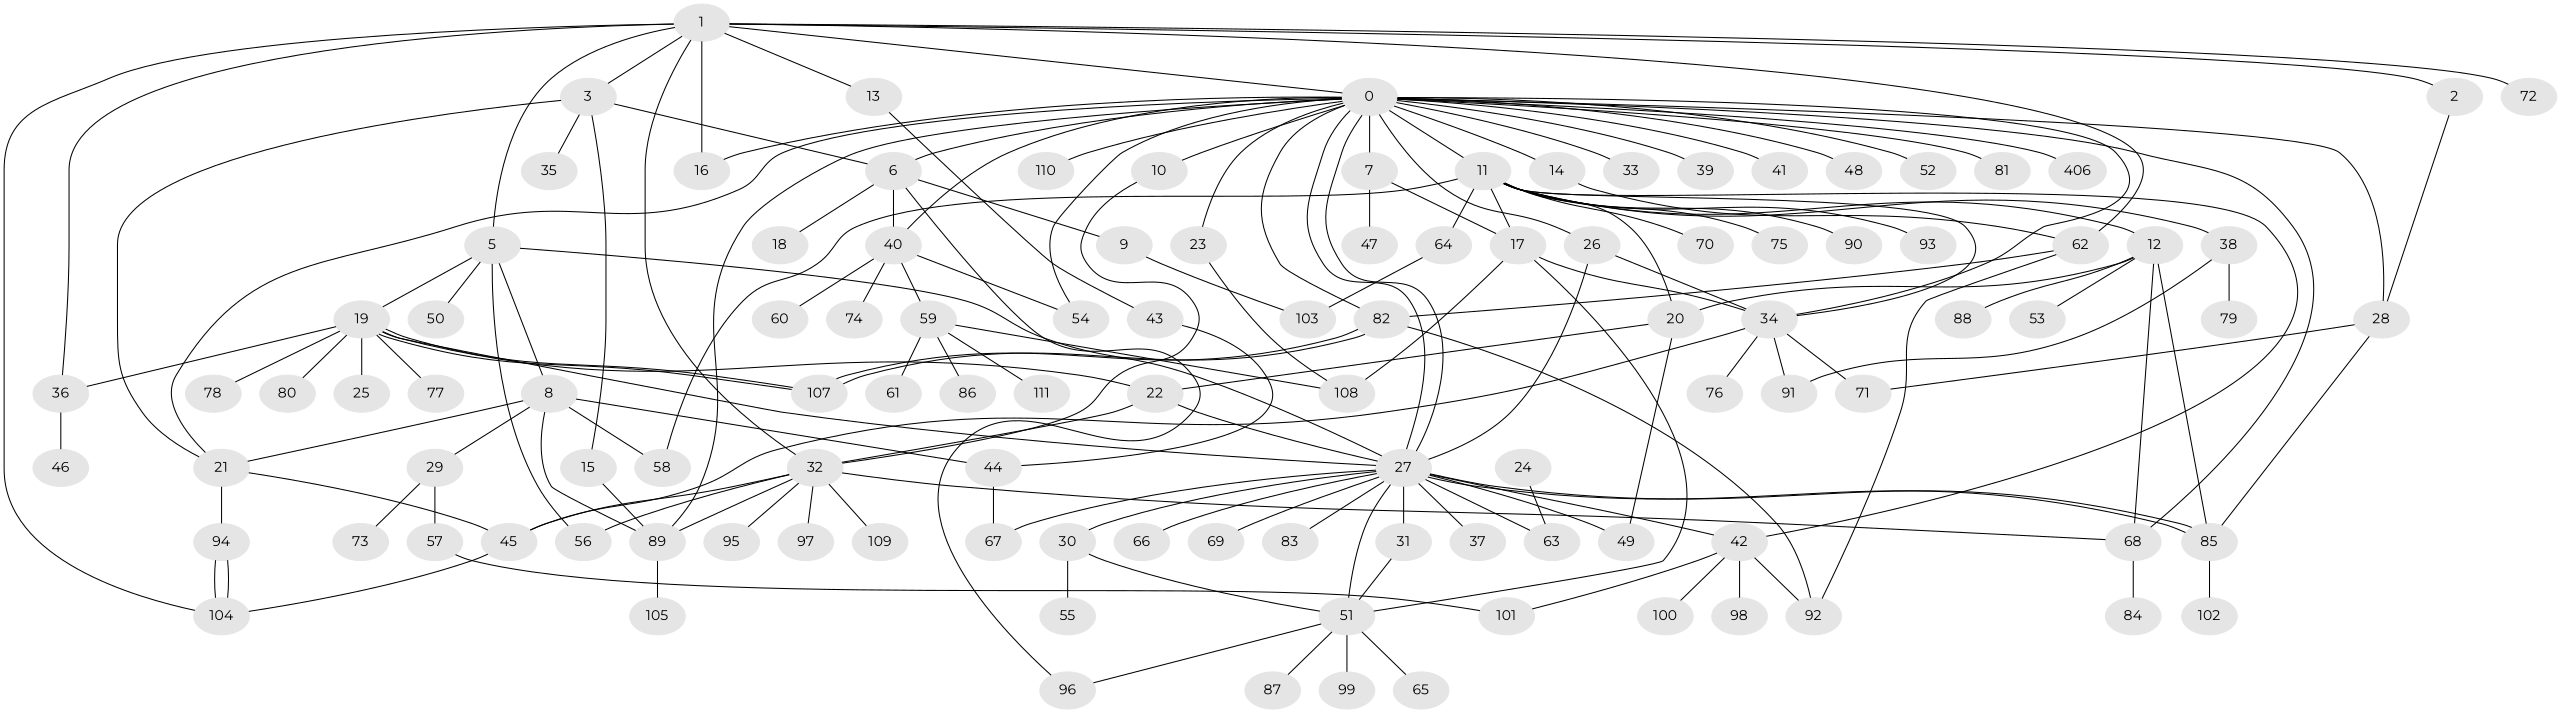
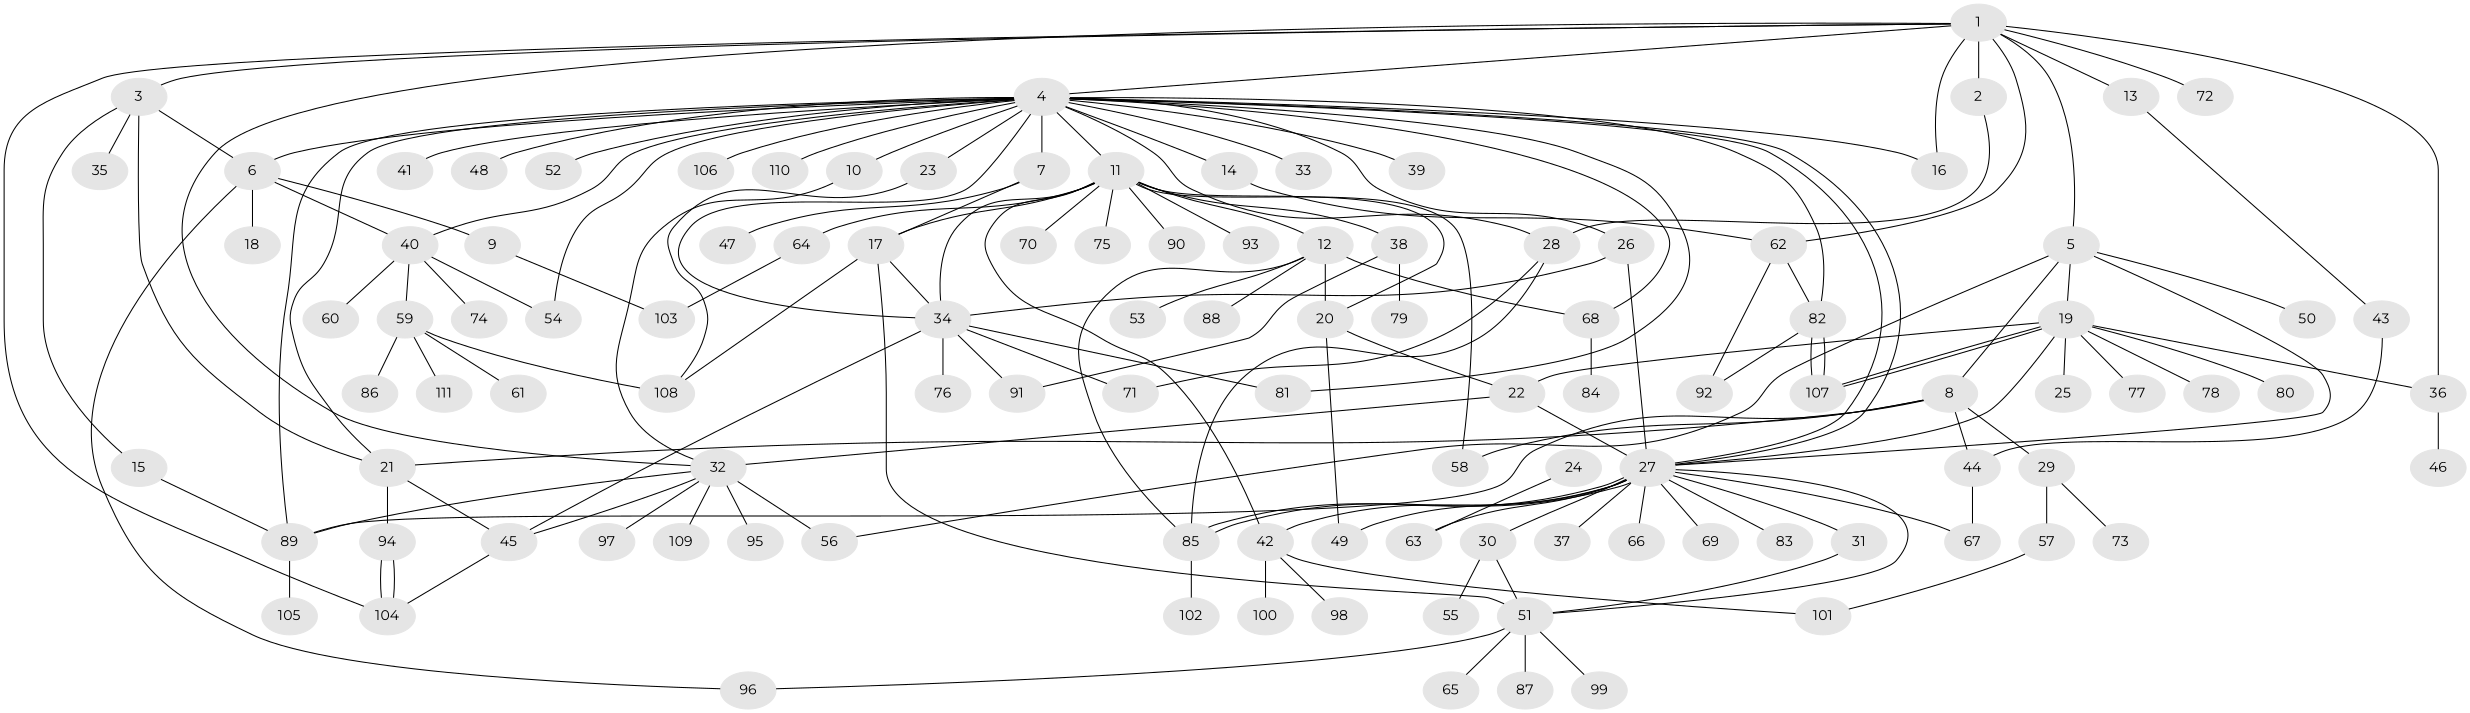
node "0": label "0" -> "4"
node "406": label "406" -> "106"
edge "34" -- "81": added
edge "32" -- "68": removed
edge "42" -- "92": removed
